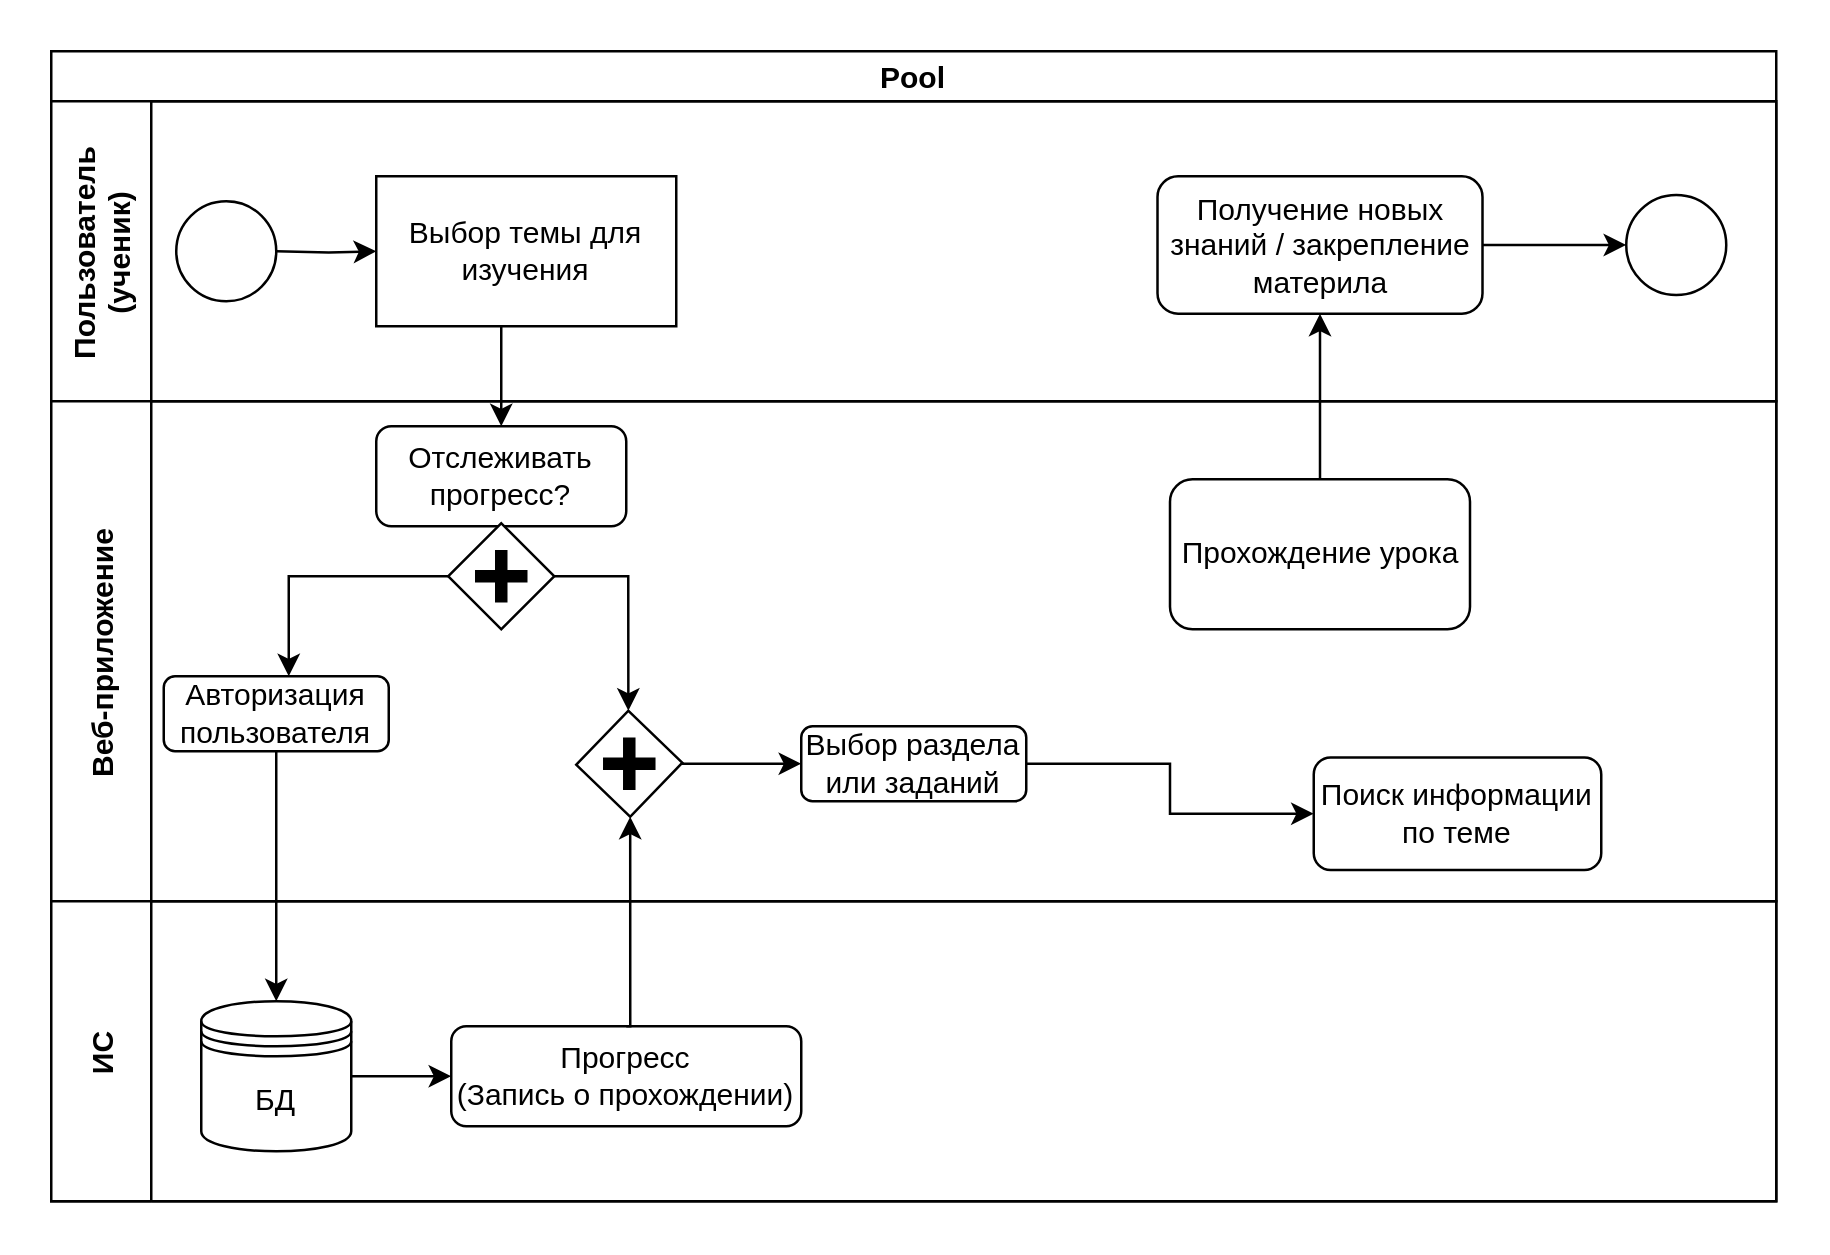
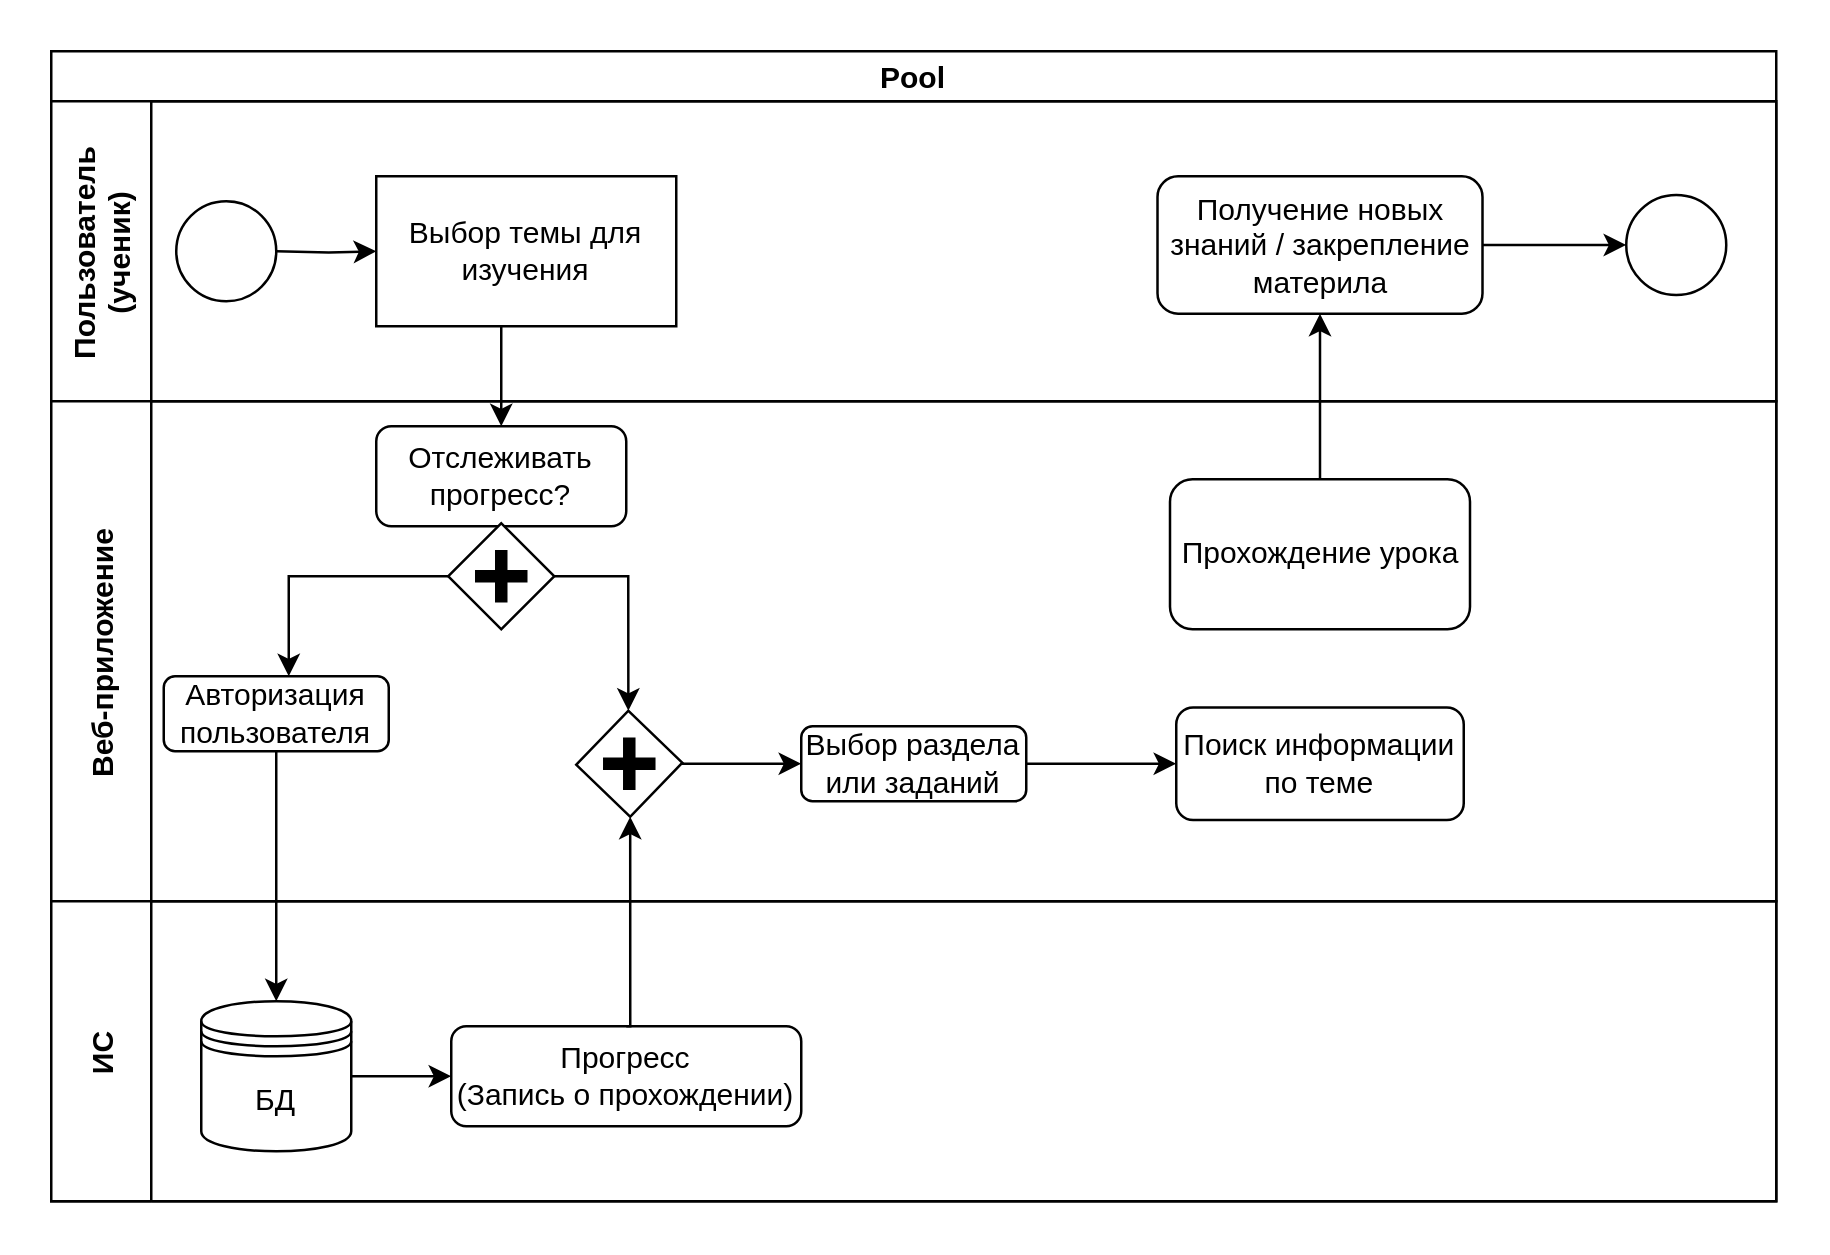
node "Поиск информации по теме": moved (1458, 814) -> (1320, 764)
